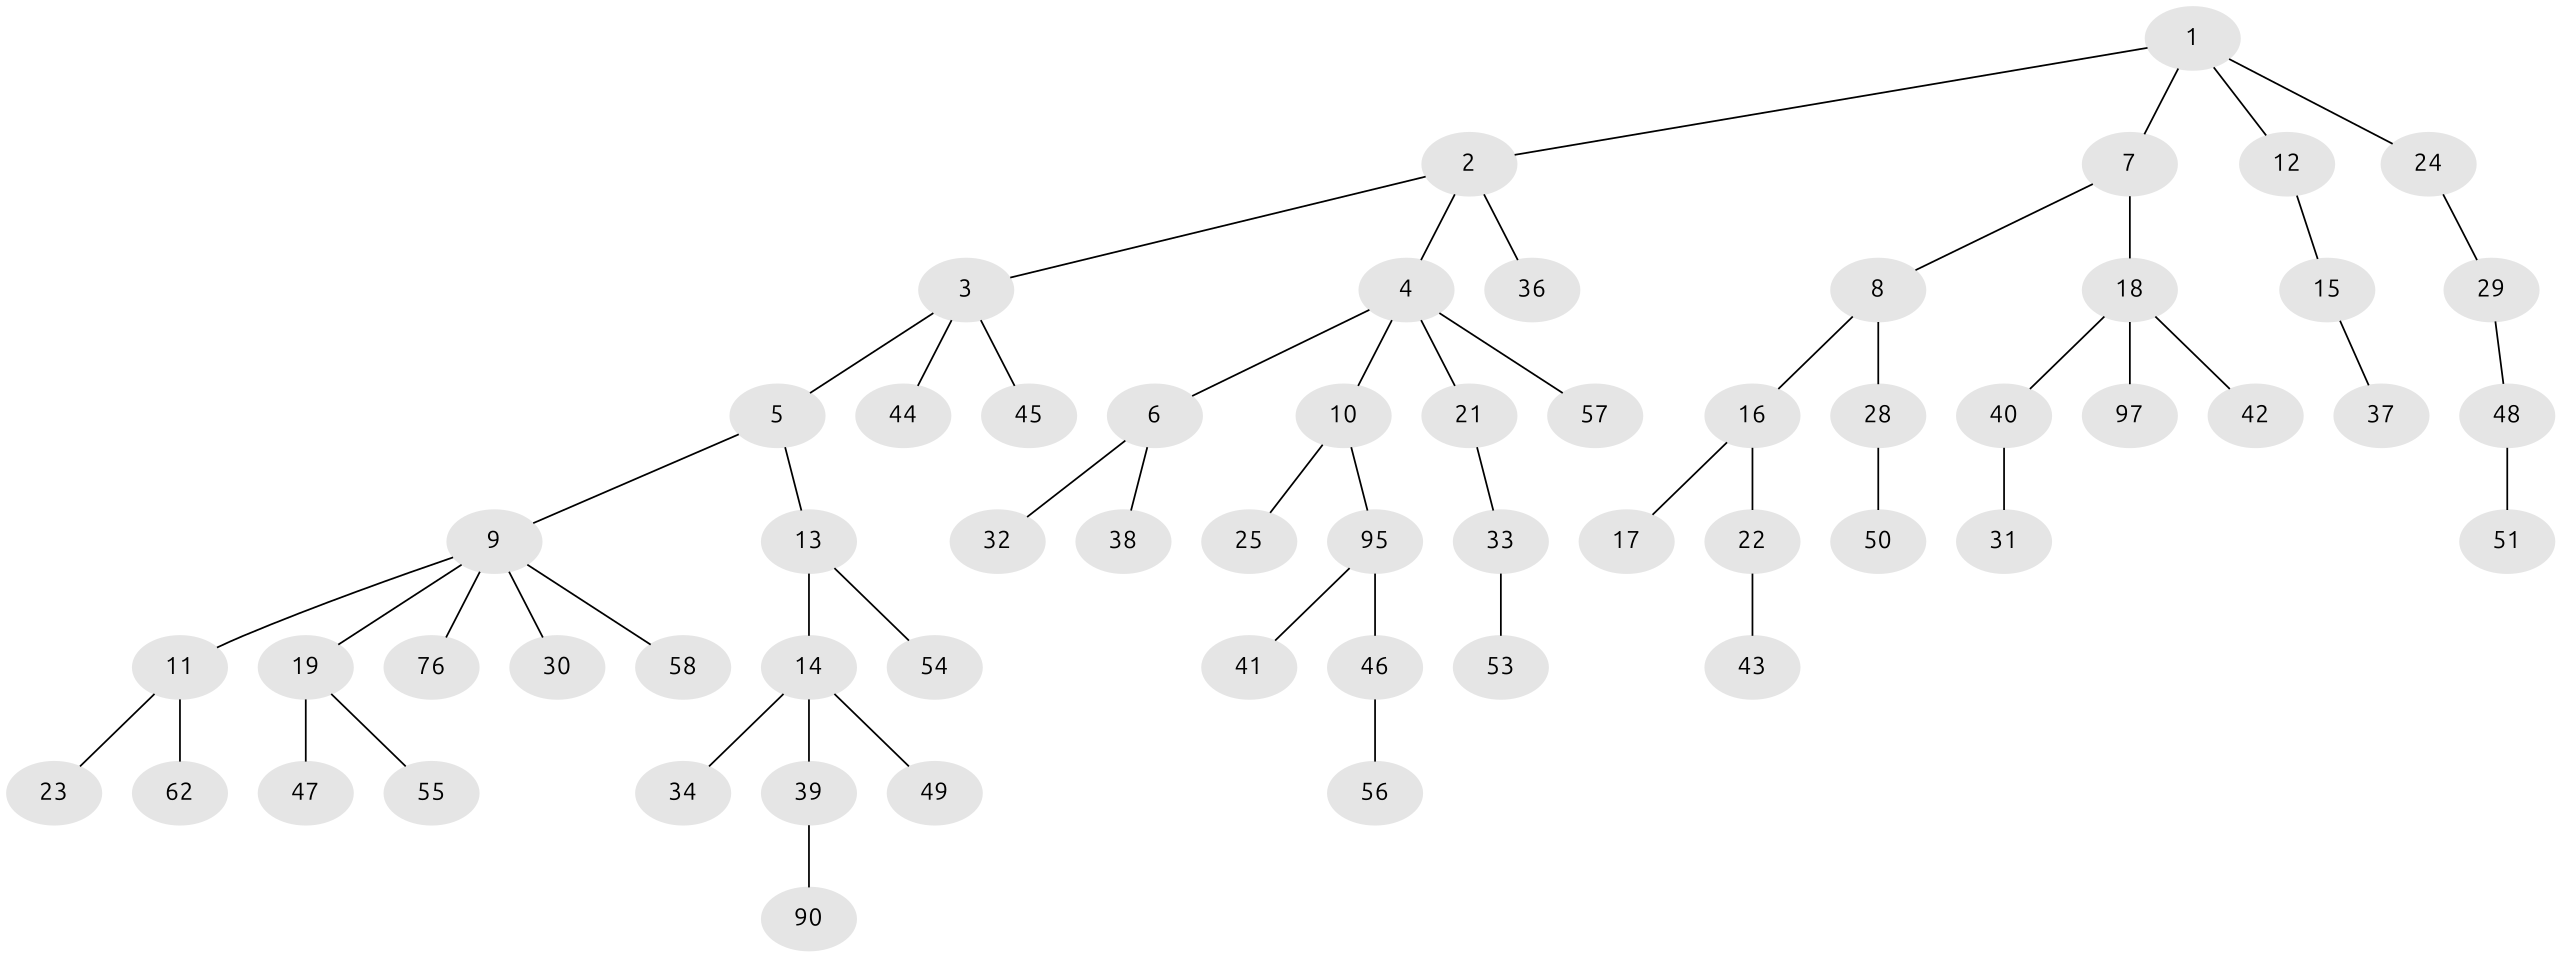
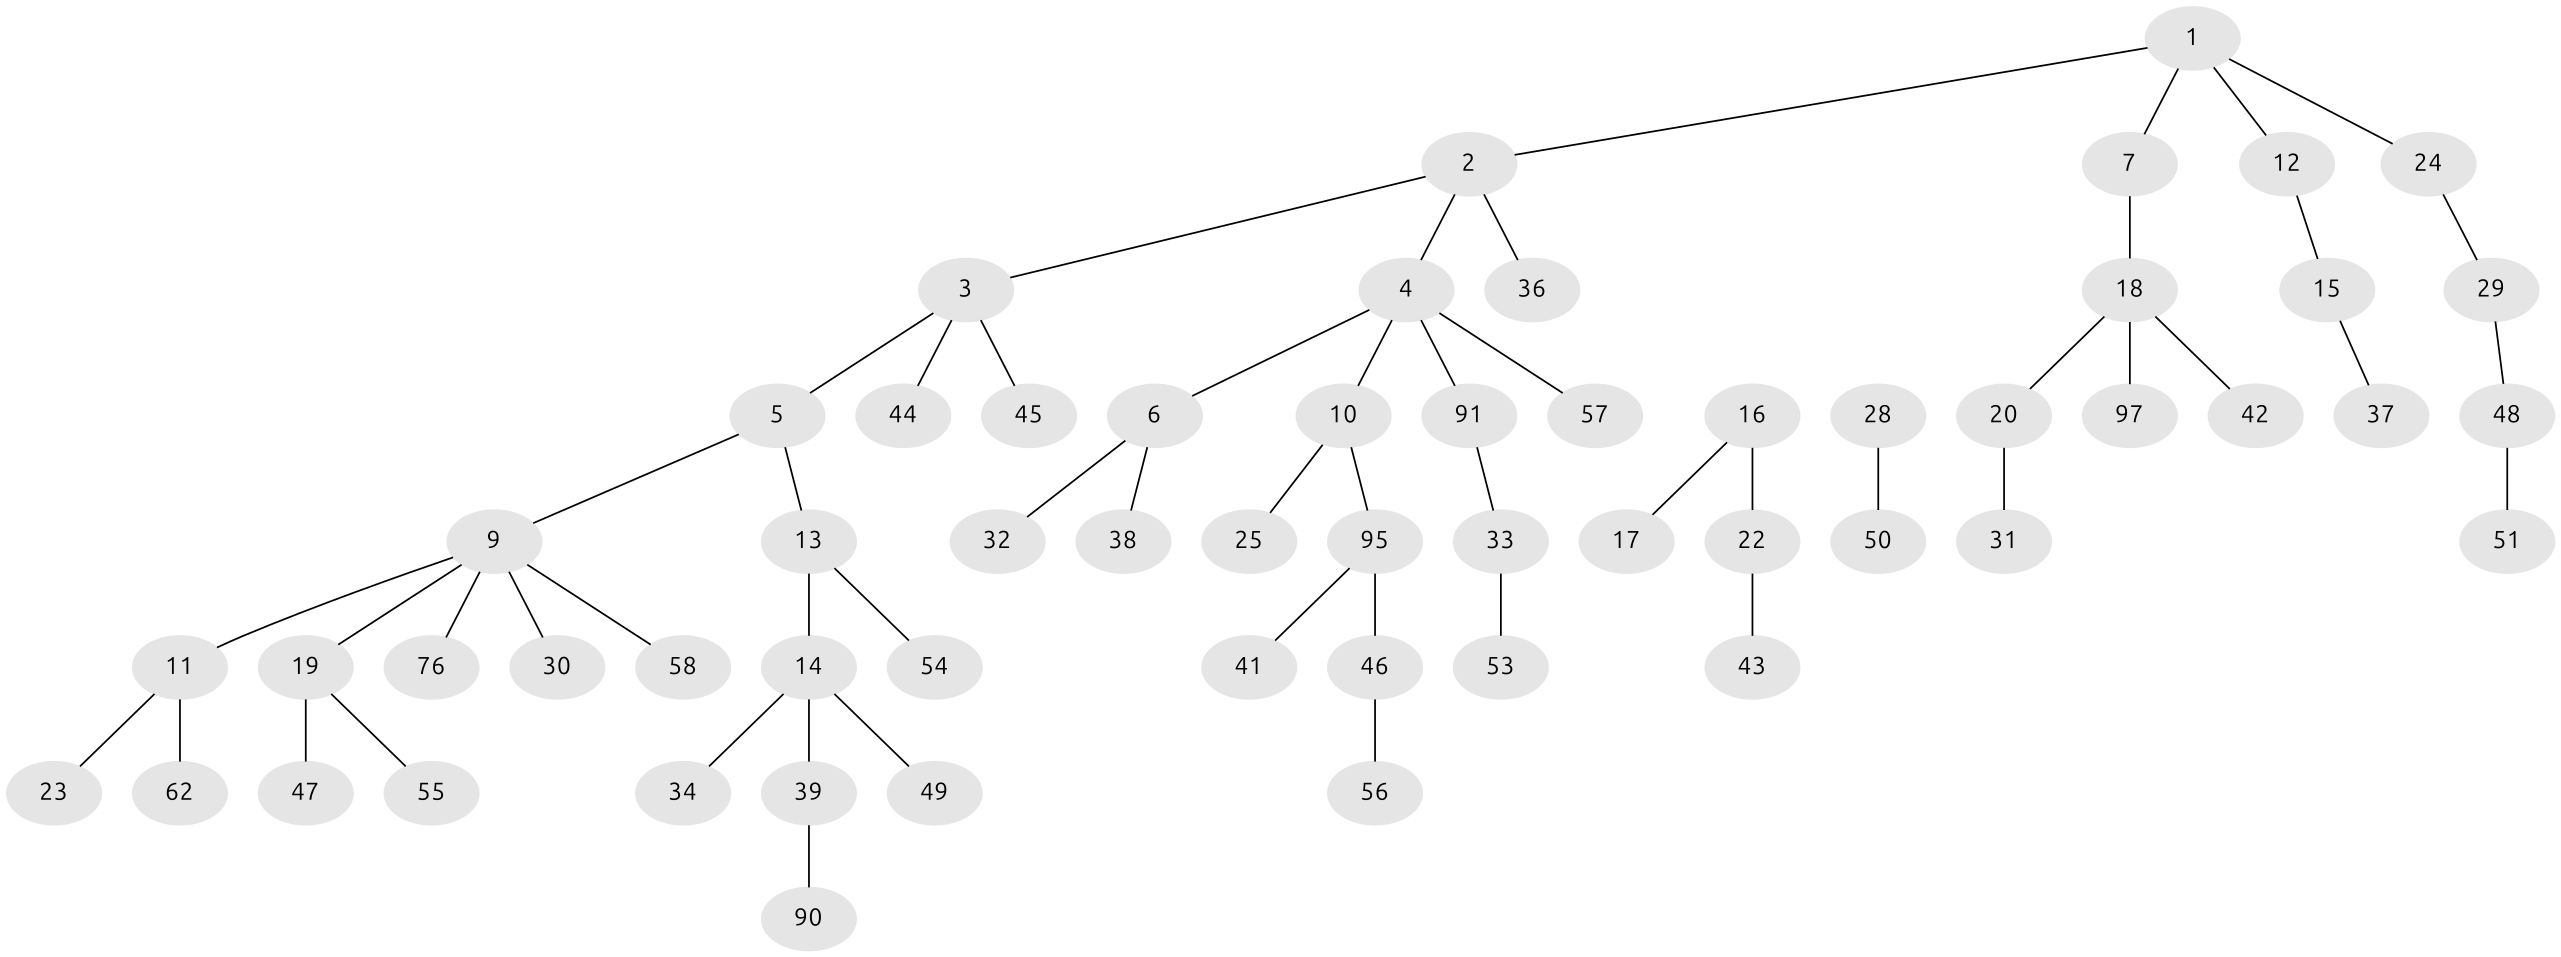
node "8": removed
node "21": label "21" -> "91"
node "40": label "40" -> "20"
